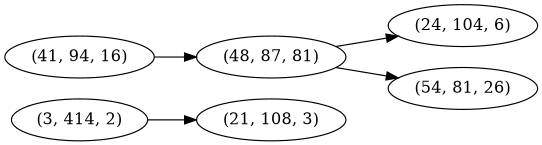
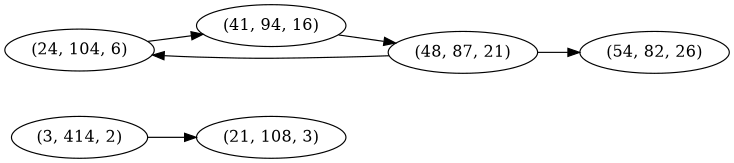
edge "(24, 104, 6)" -> "(41, 94, 16)": added
node "(48, 87, 81)": label "(48, 87, 81)" -> "(48, 87, 21)"
node "(54, 81, 26)": label "(54, 81, 26)" -> "(54, 82, 26)"
